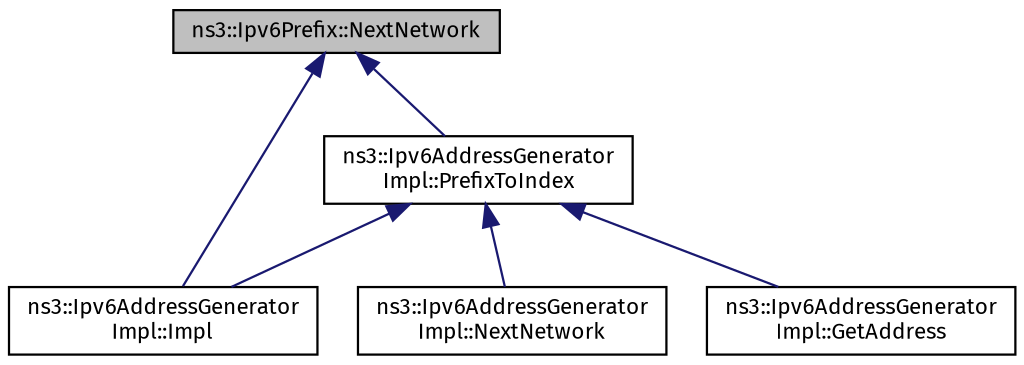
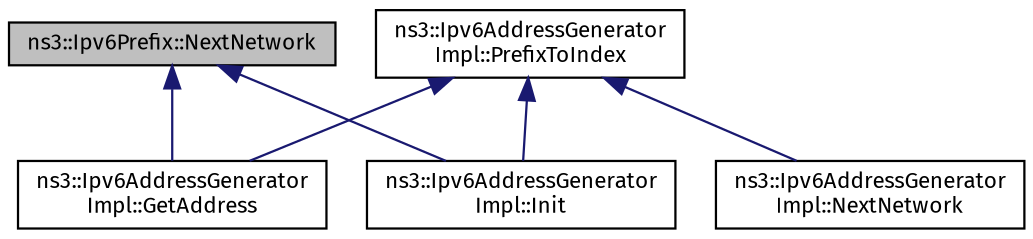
edge "ns3::Ipv6AddressGenerator Impl::PrefixToIndex" -> "ns3::Ipv6Prefix::NextNetwork": now "ns3::Ipv6AddressGenerator Impl::GetAddress" -> "ns3::Ipv6Prefix::NextNetwork"
node "ns3::Ipv6AddressGenerator Impl::Impl": label "ns3::Ipv6AddressGenerator Impl::Impl" -> "ns3::Ipv6AddressGenerator Impl::Init"
